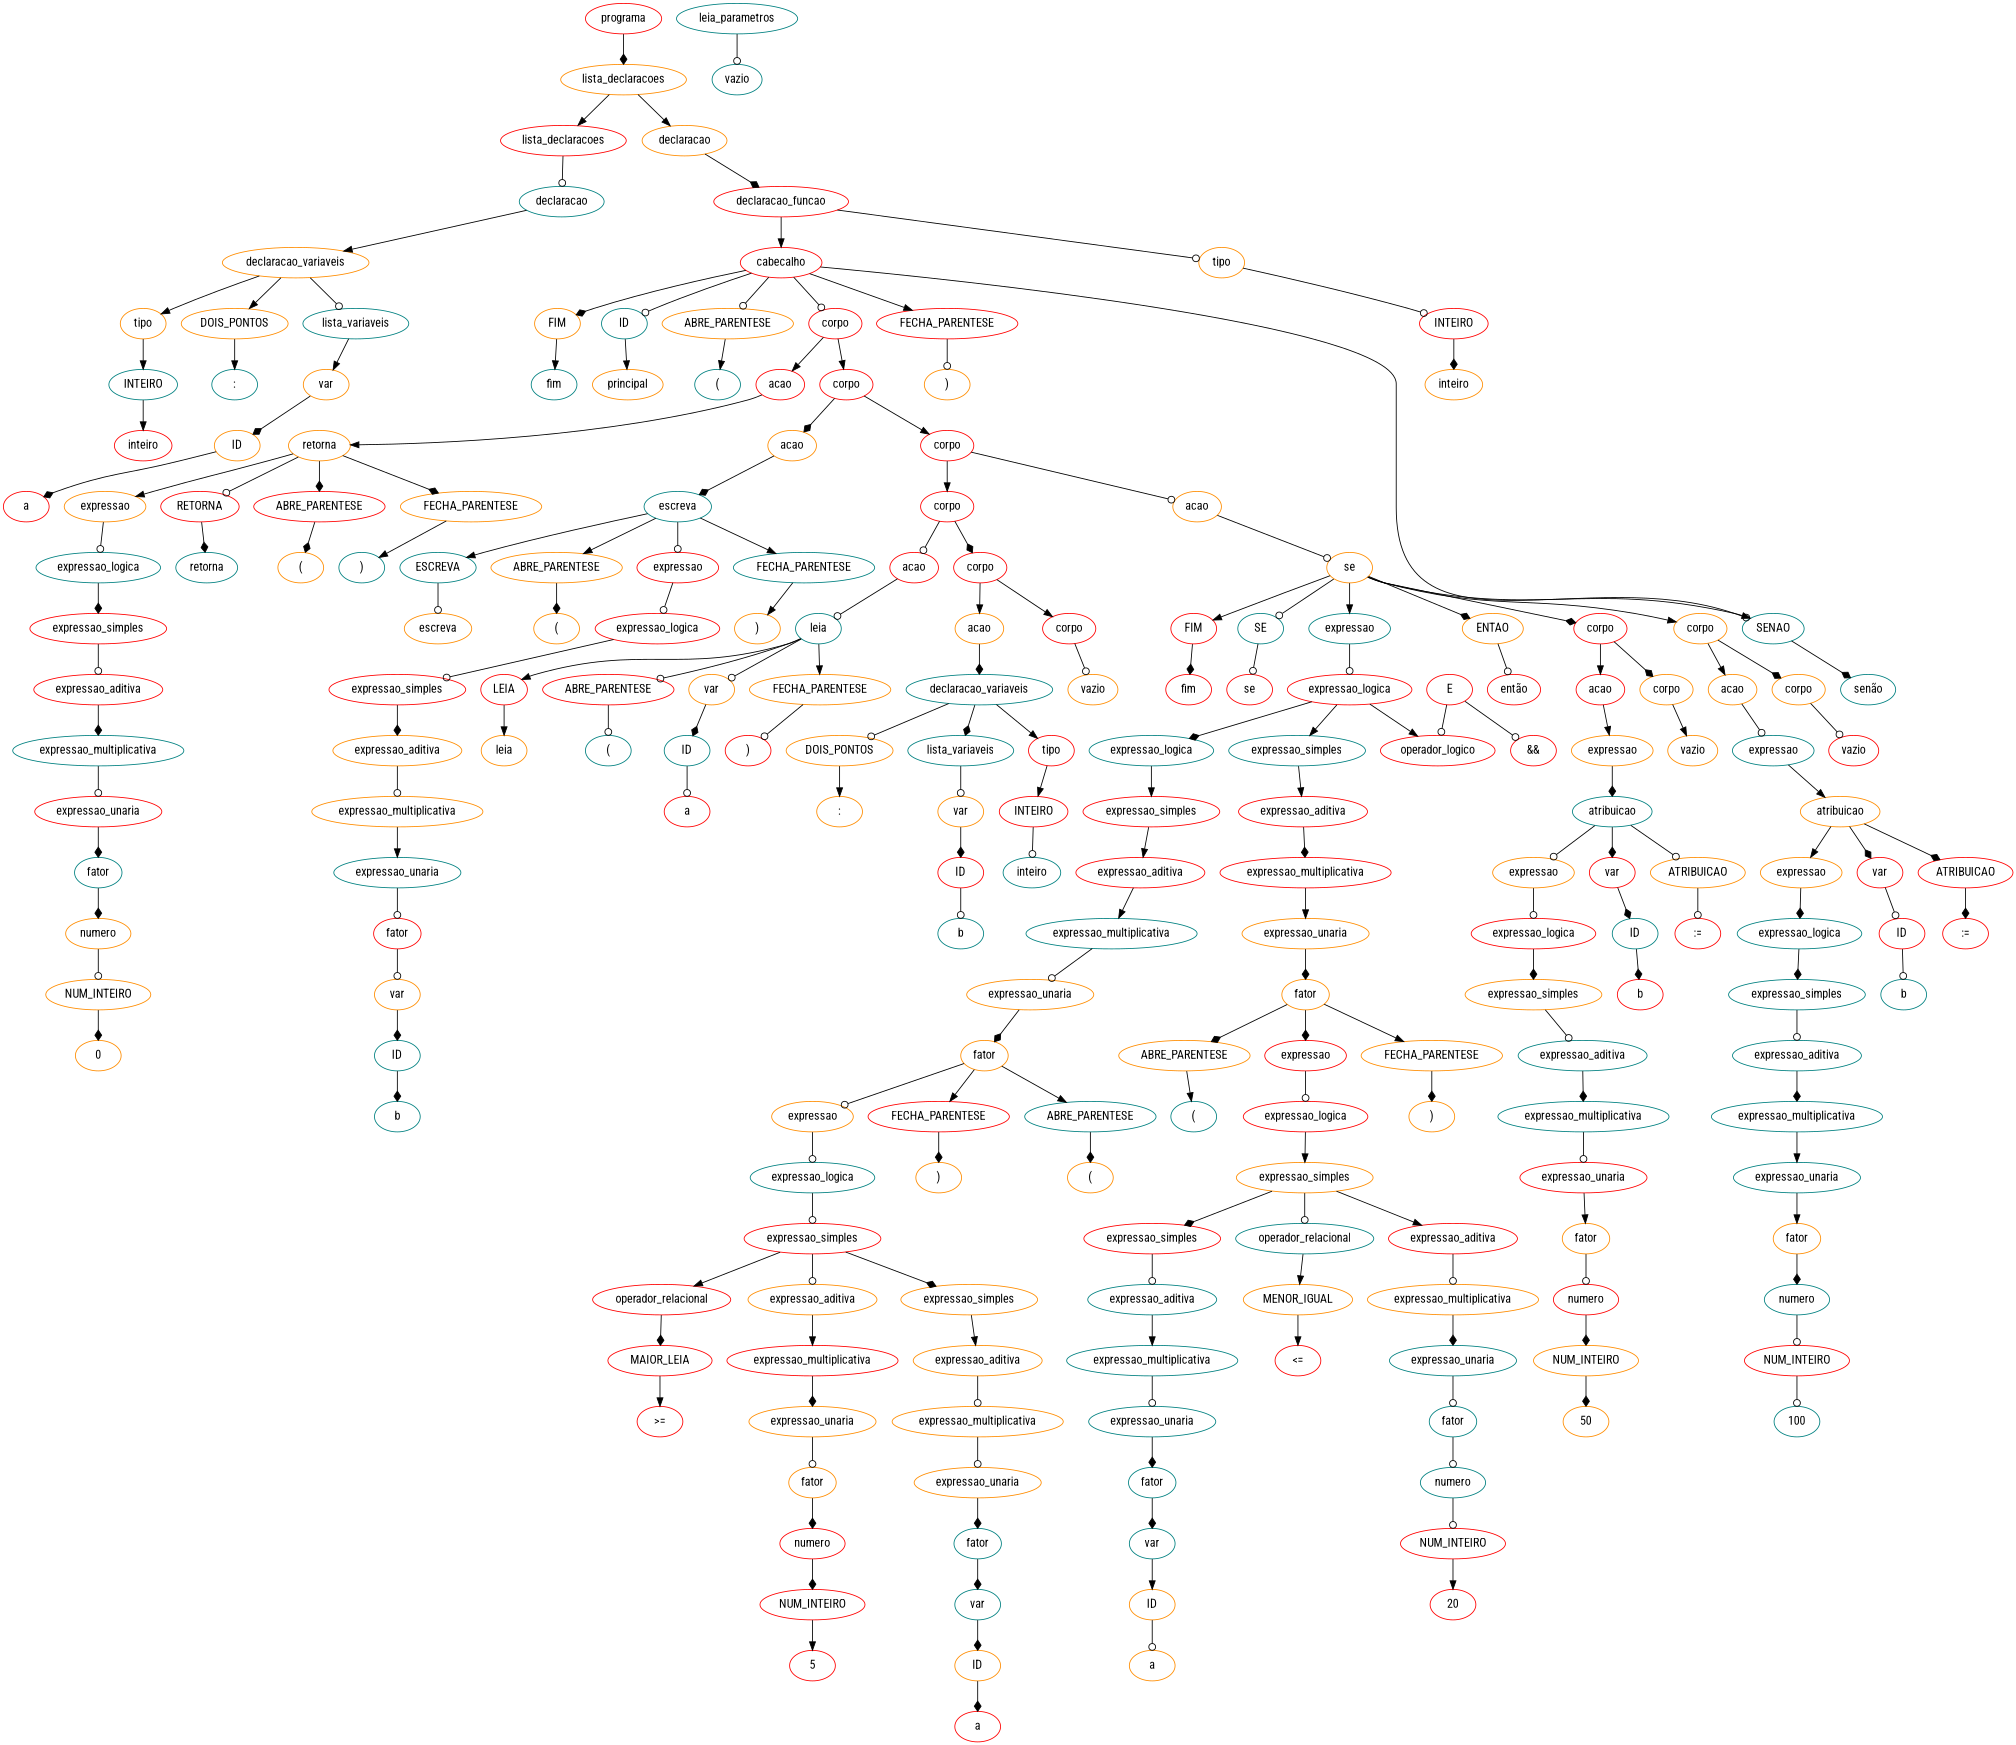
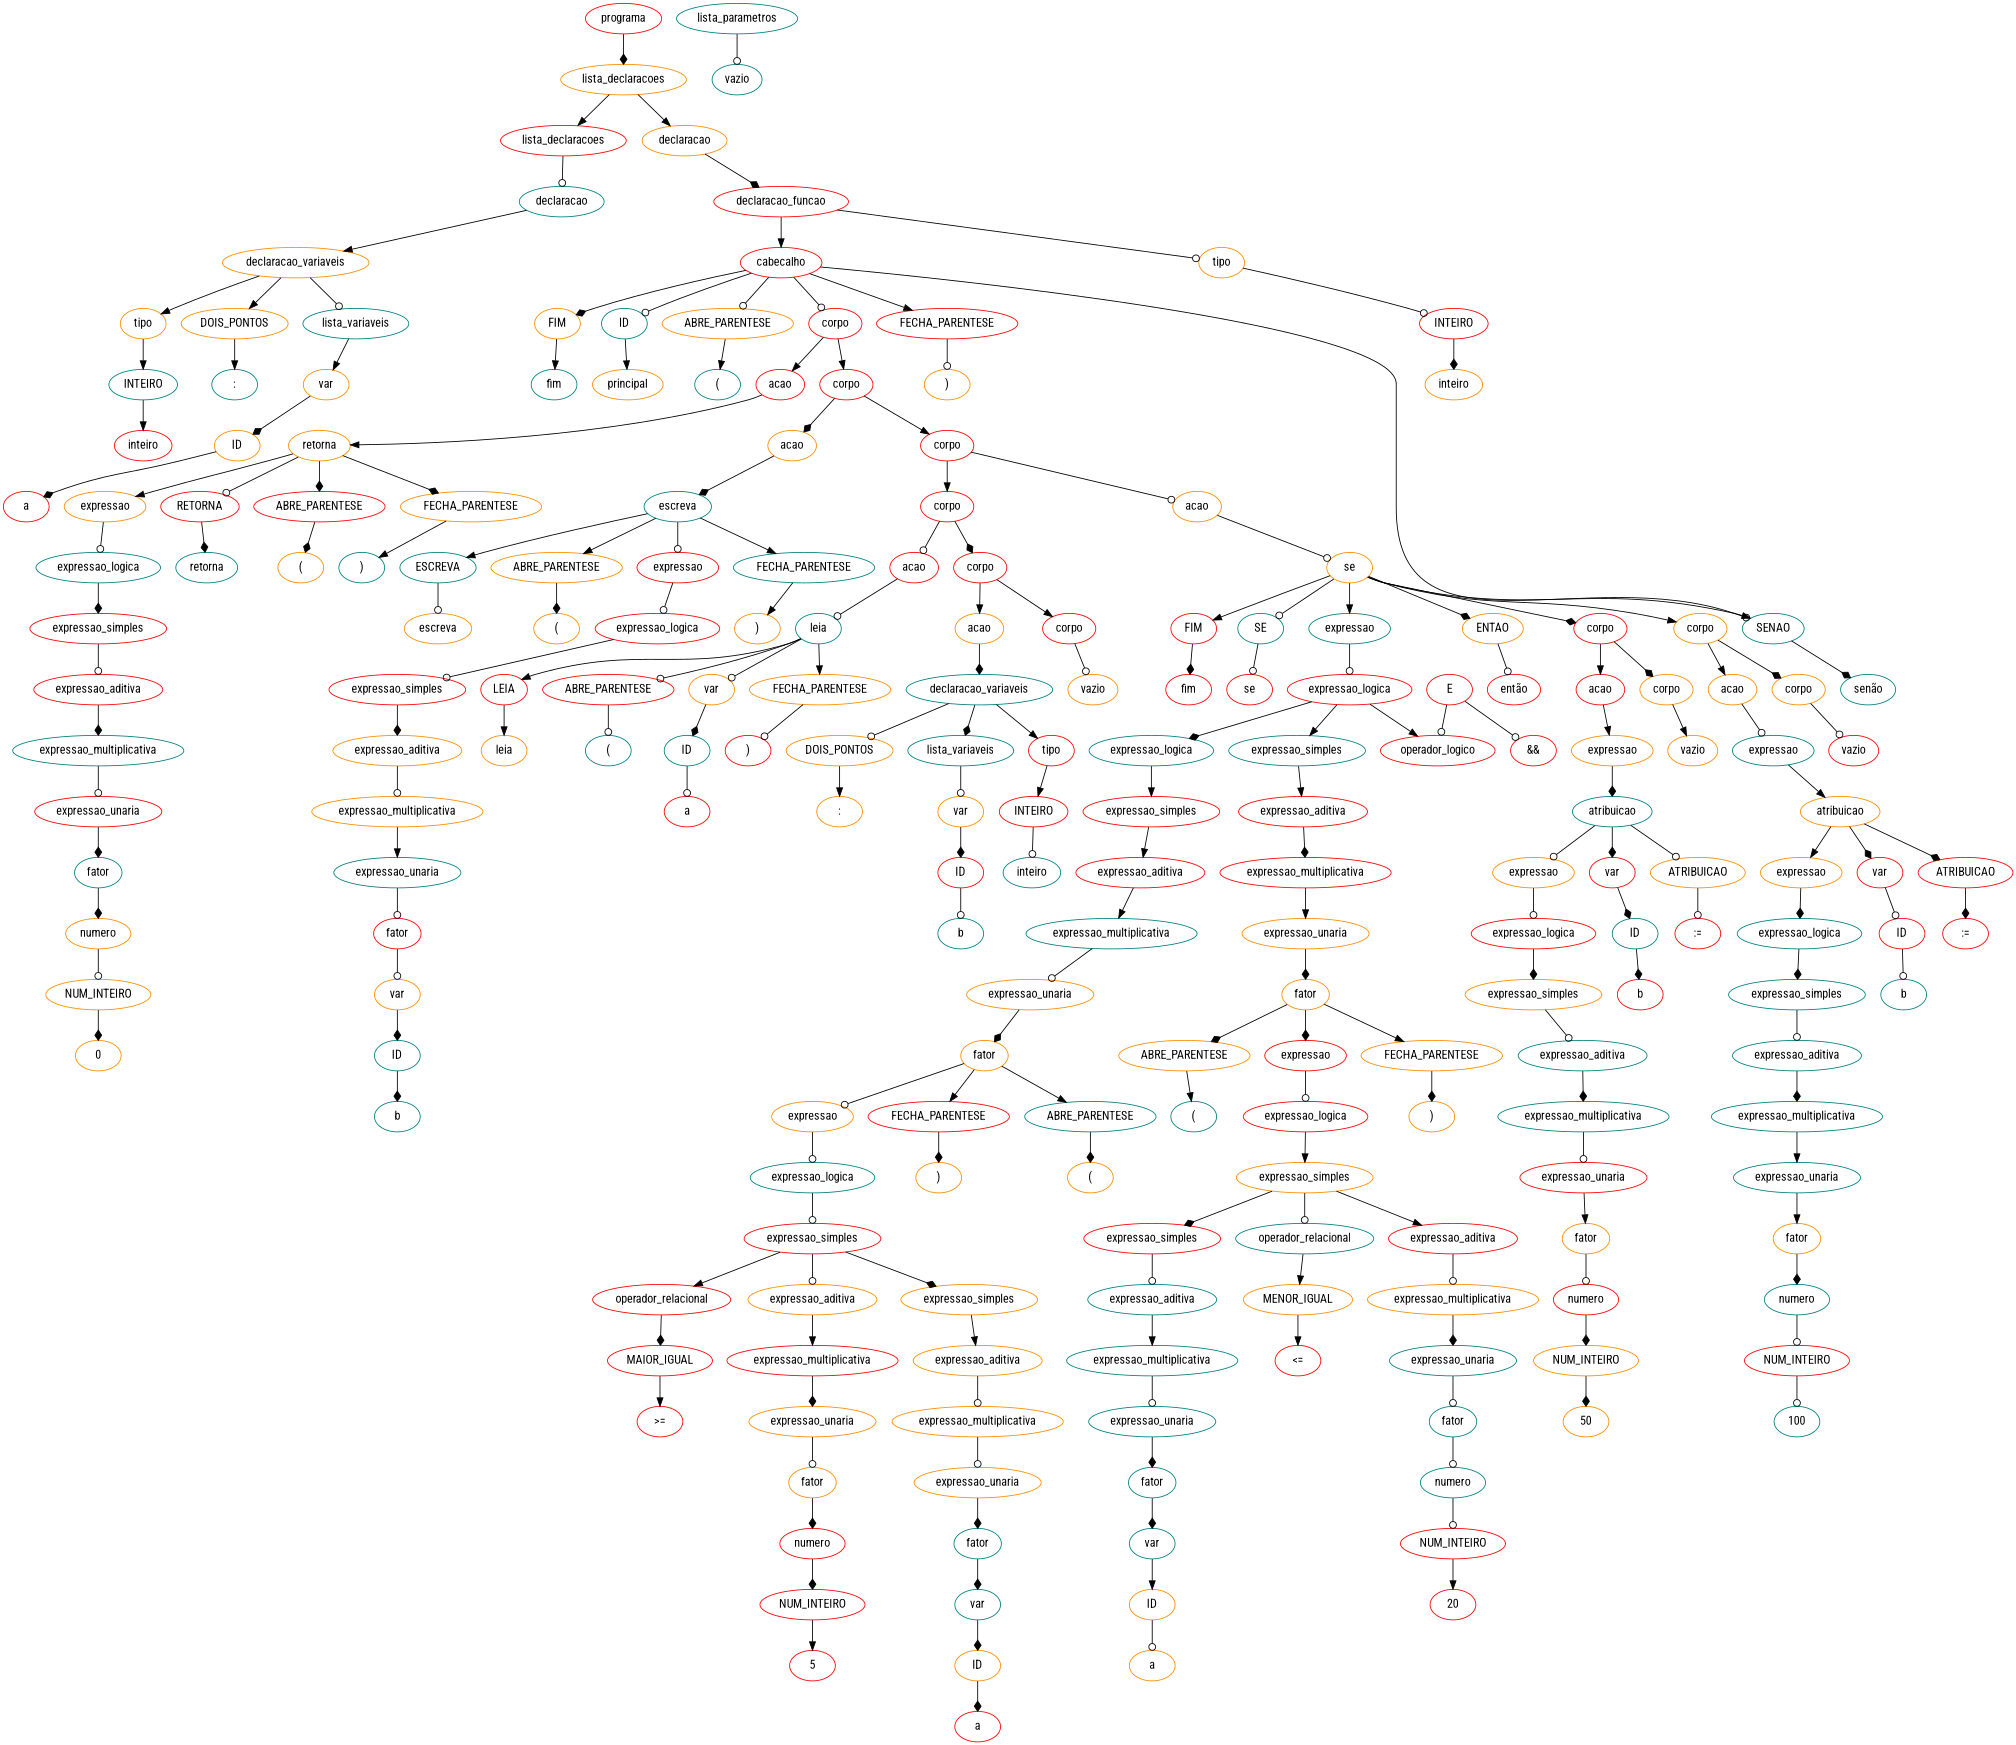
node "leia_parametros": label "leia_parametros" -> "lista_parametros"
node "MAIOR_LEIA": label "MAIOR_LEIA" -> "MAIOR_IGUAL"
